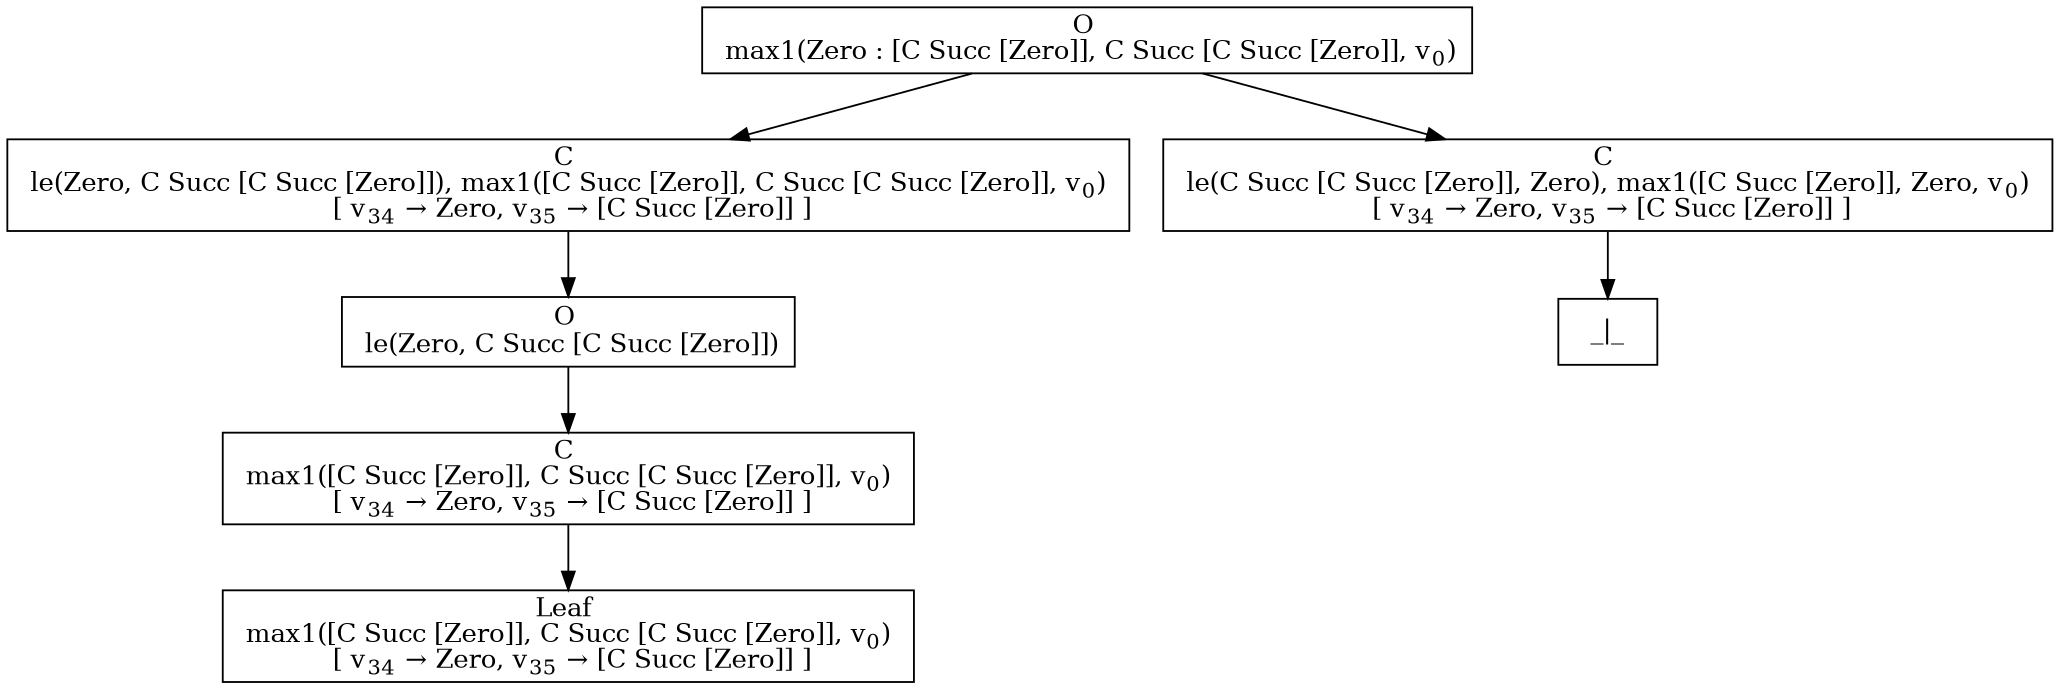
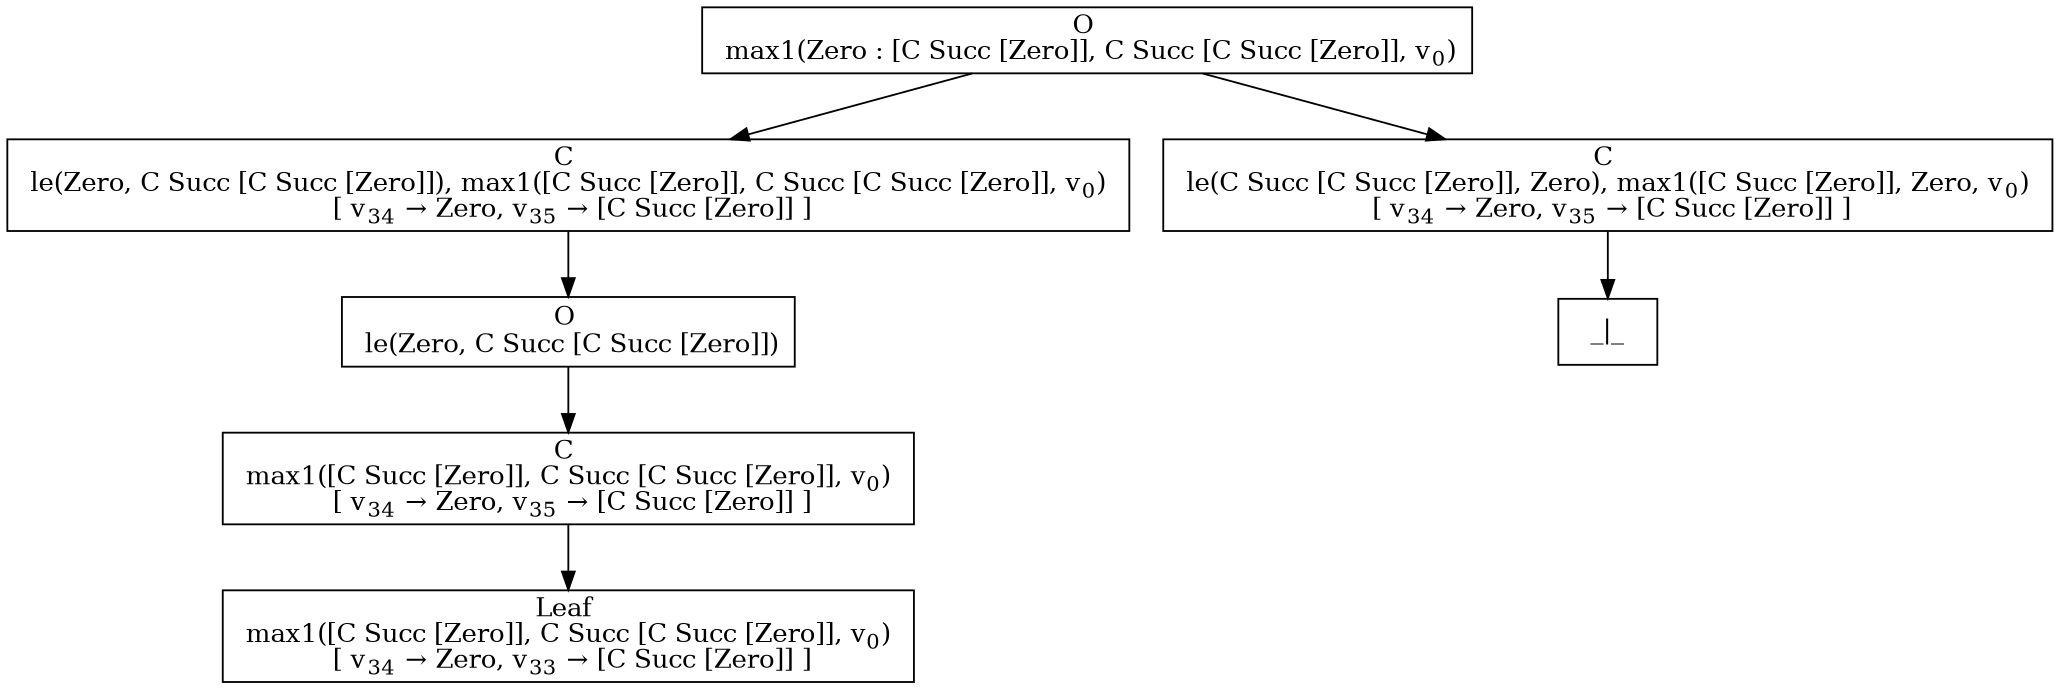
node "Leaf": text "35" -> "33"
